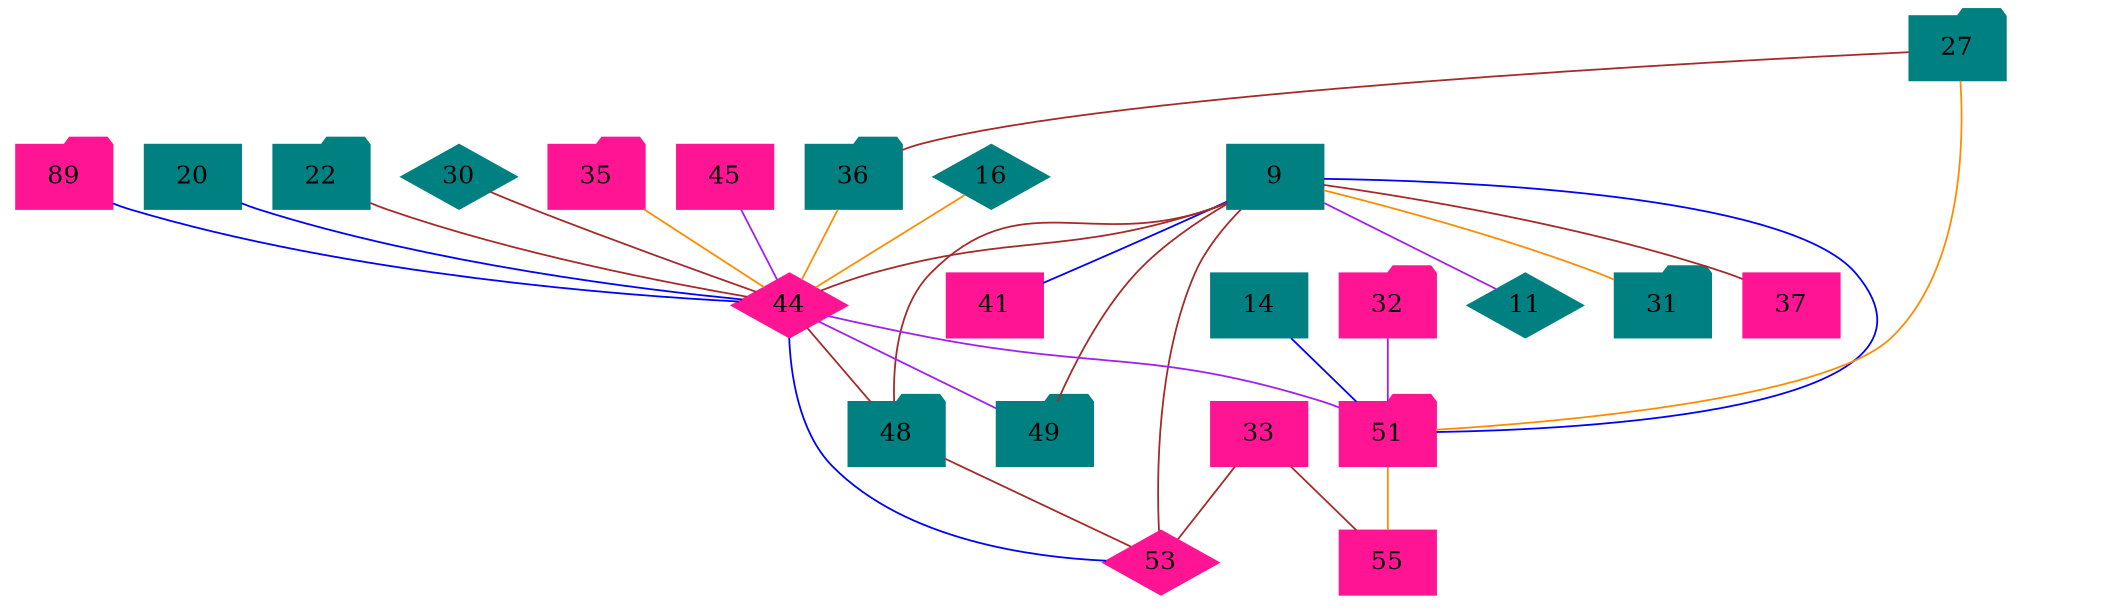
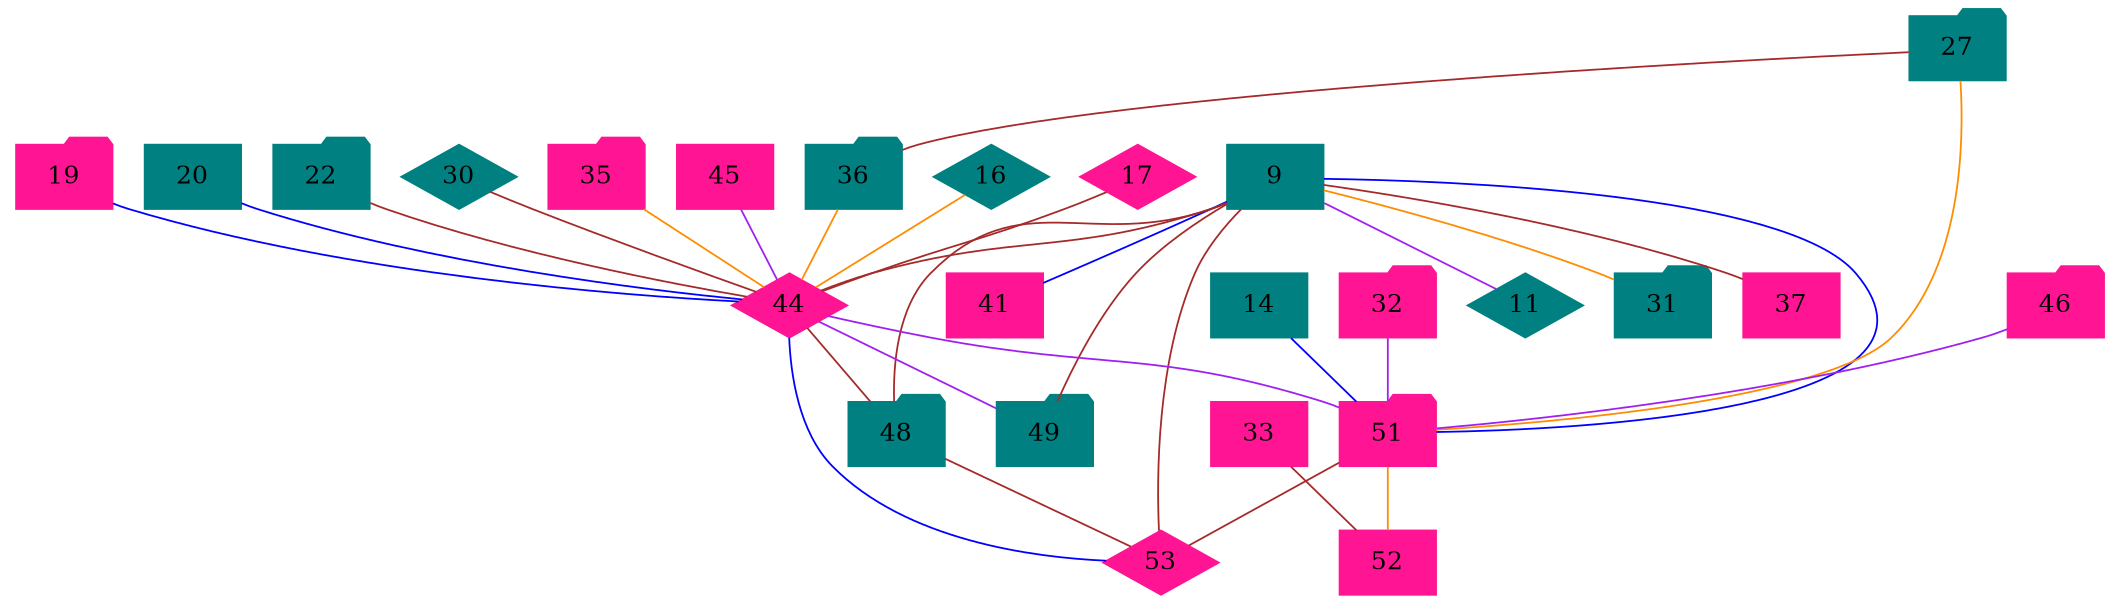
node "89": label "89" -> "19"
node "17": added
node "46": added
edge "33" -- "53": now "51" -- "53"
node "55": label "55" -> "52"
